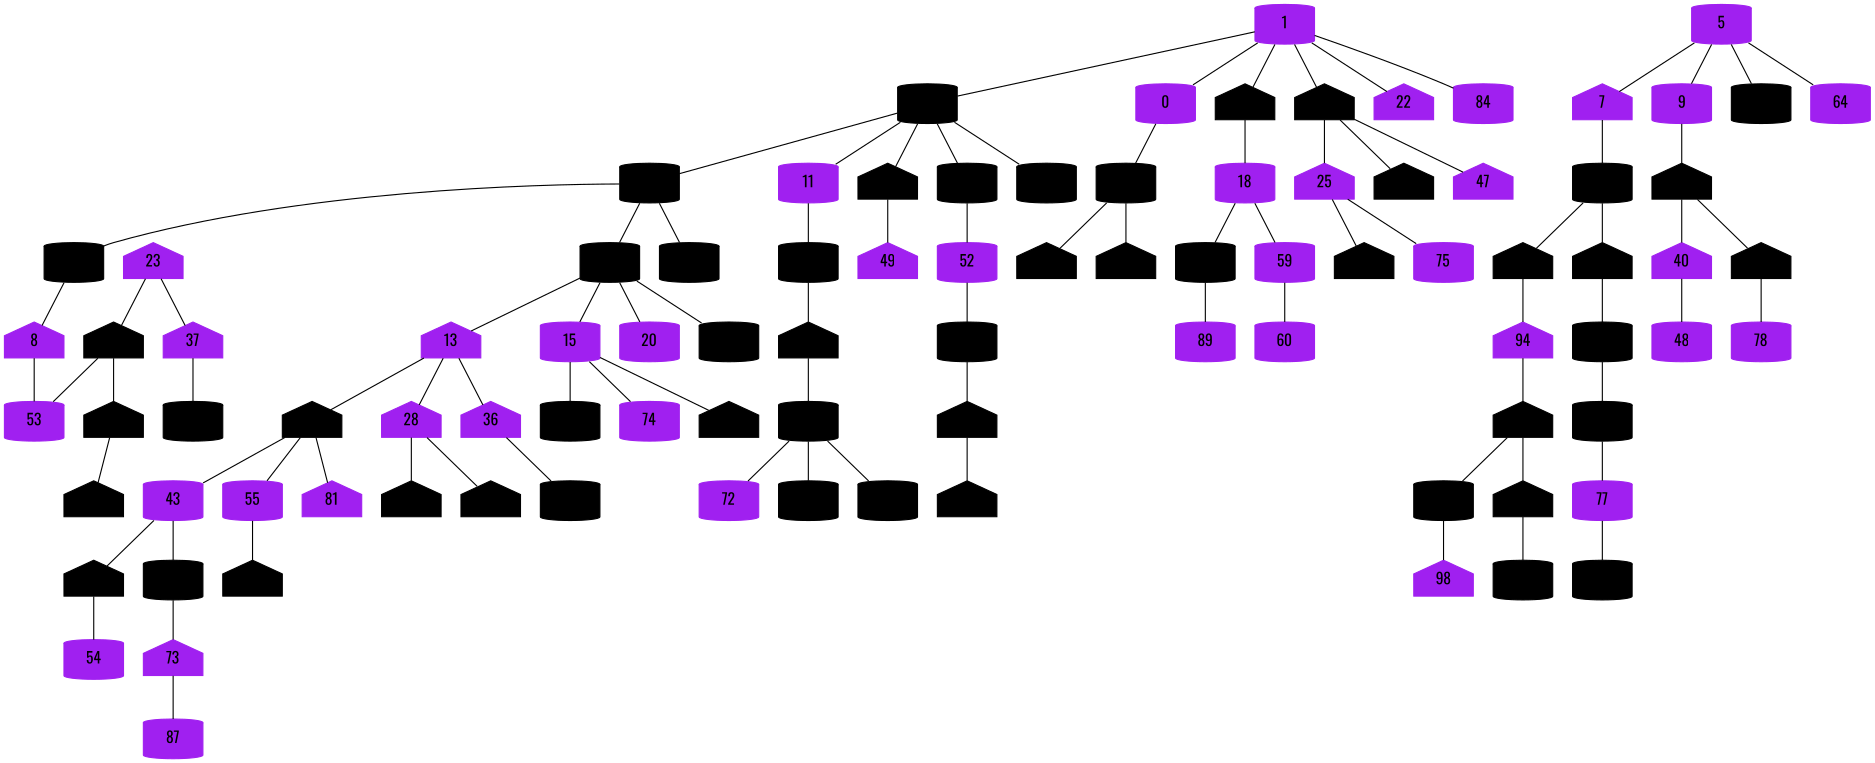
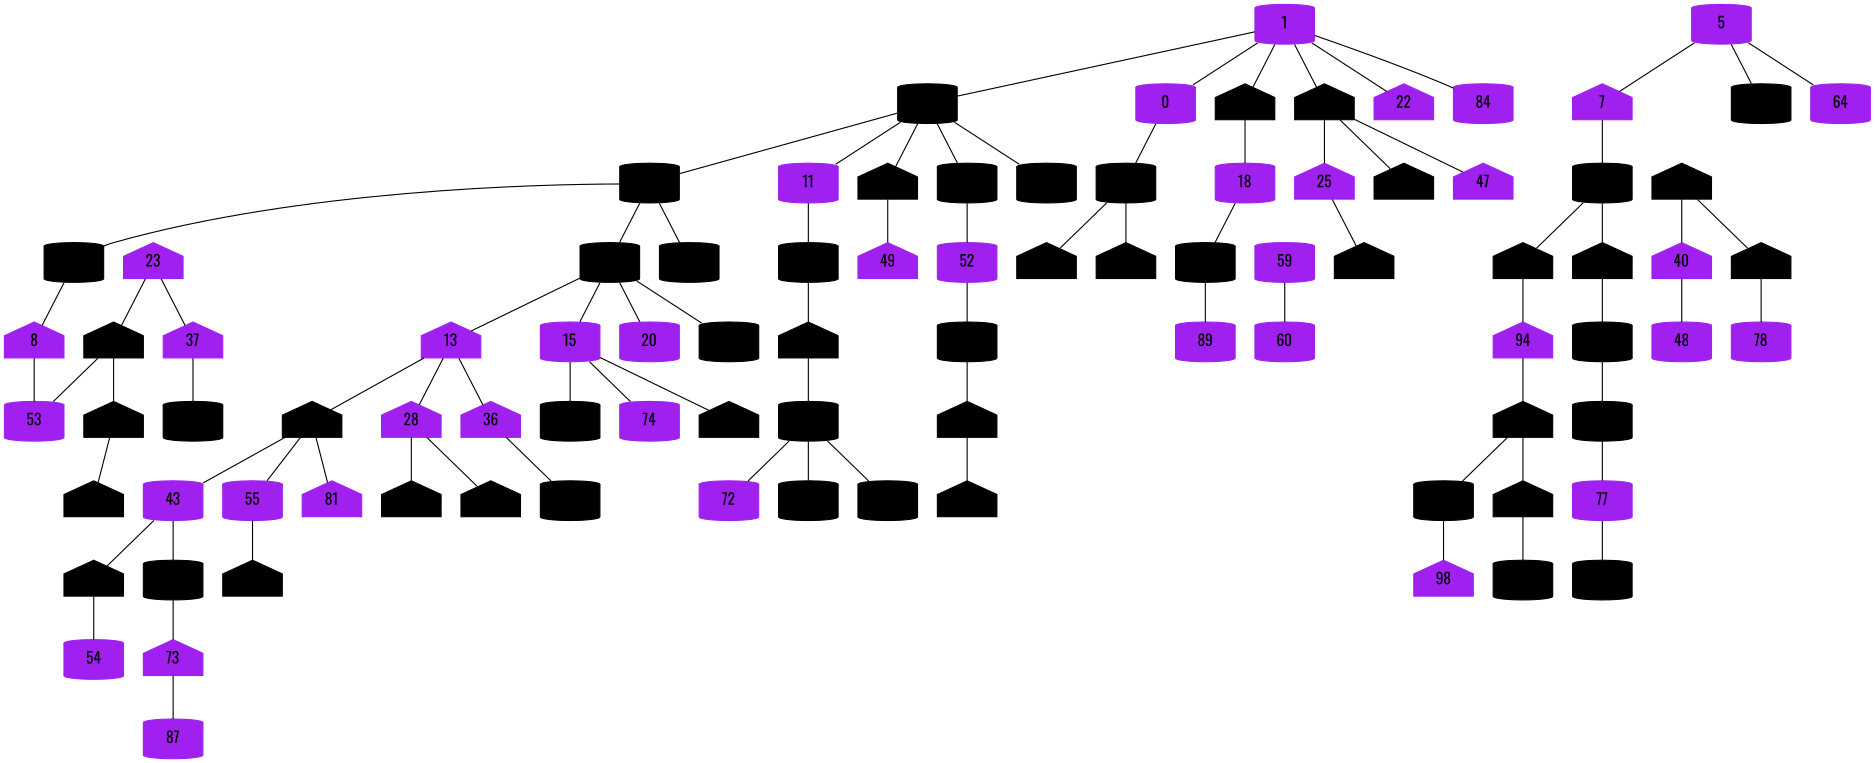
node "9": removed
edge "18" -- "59": removed
node "75": removed
